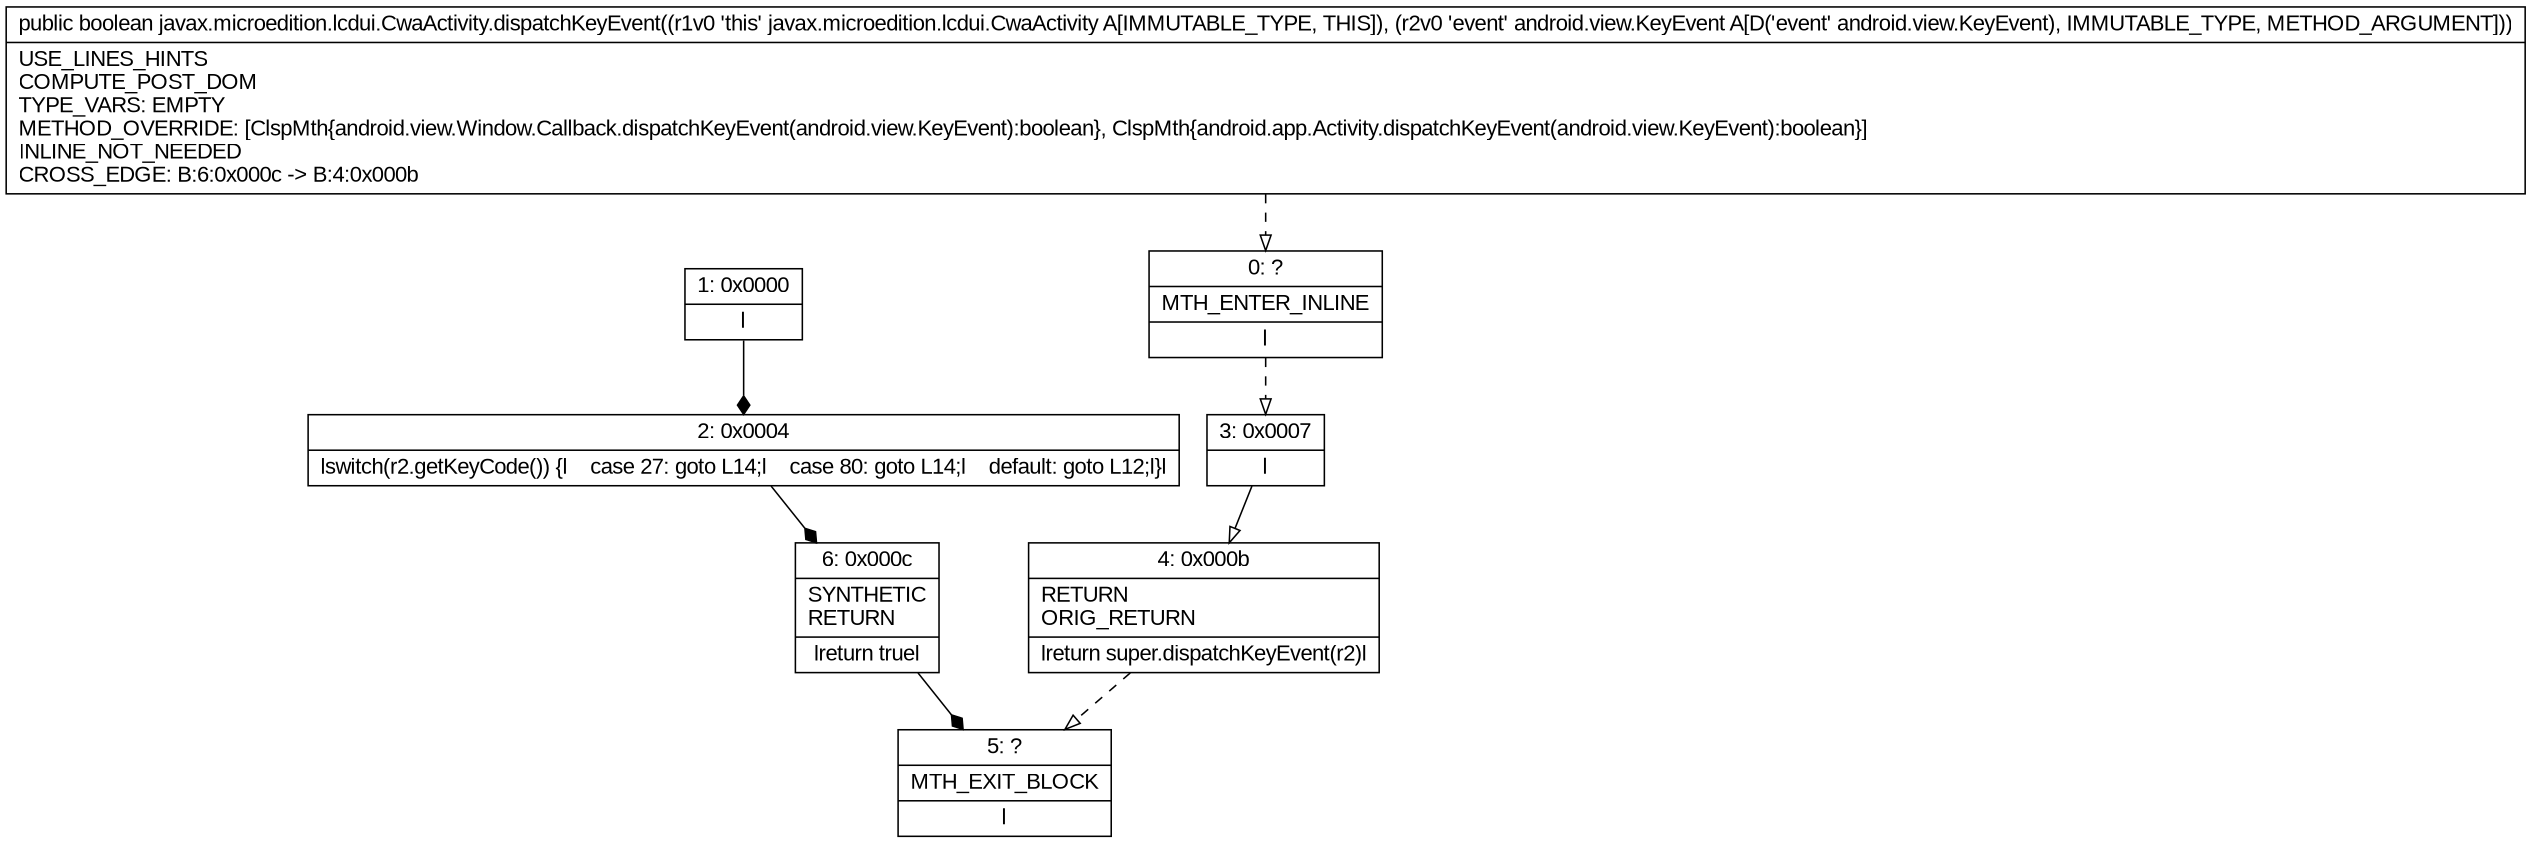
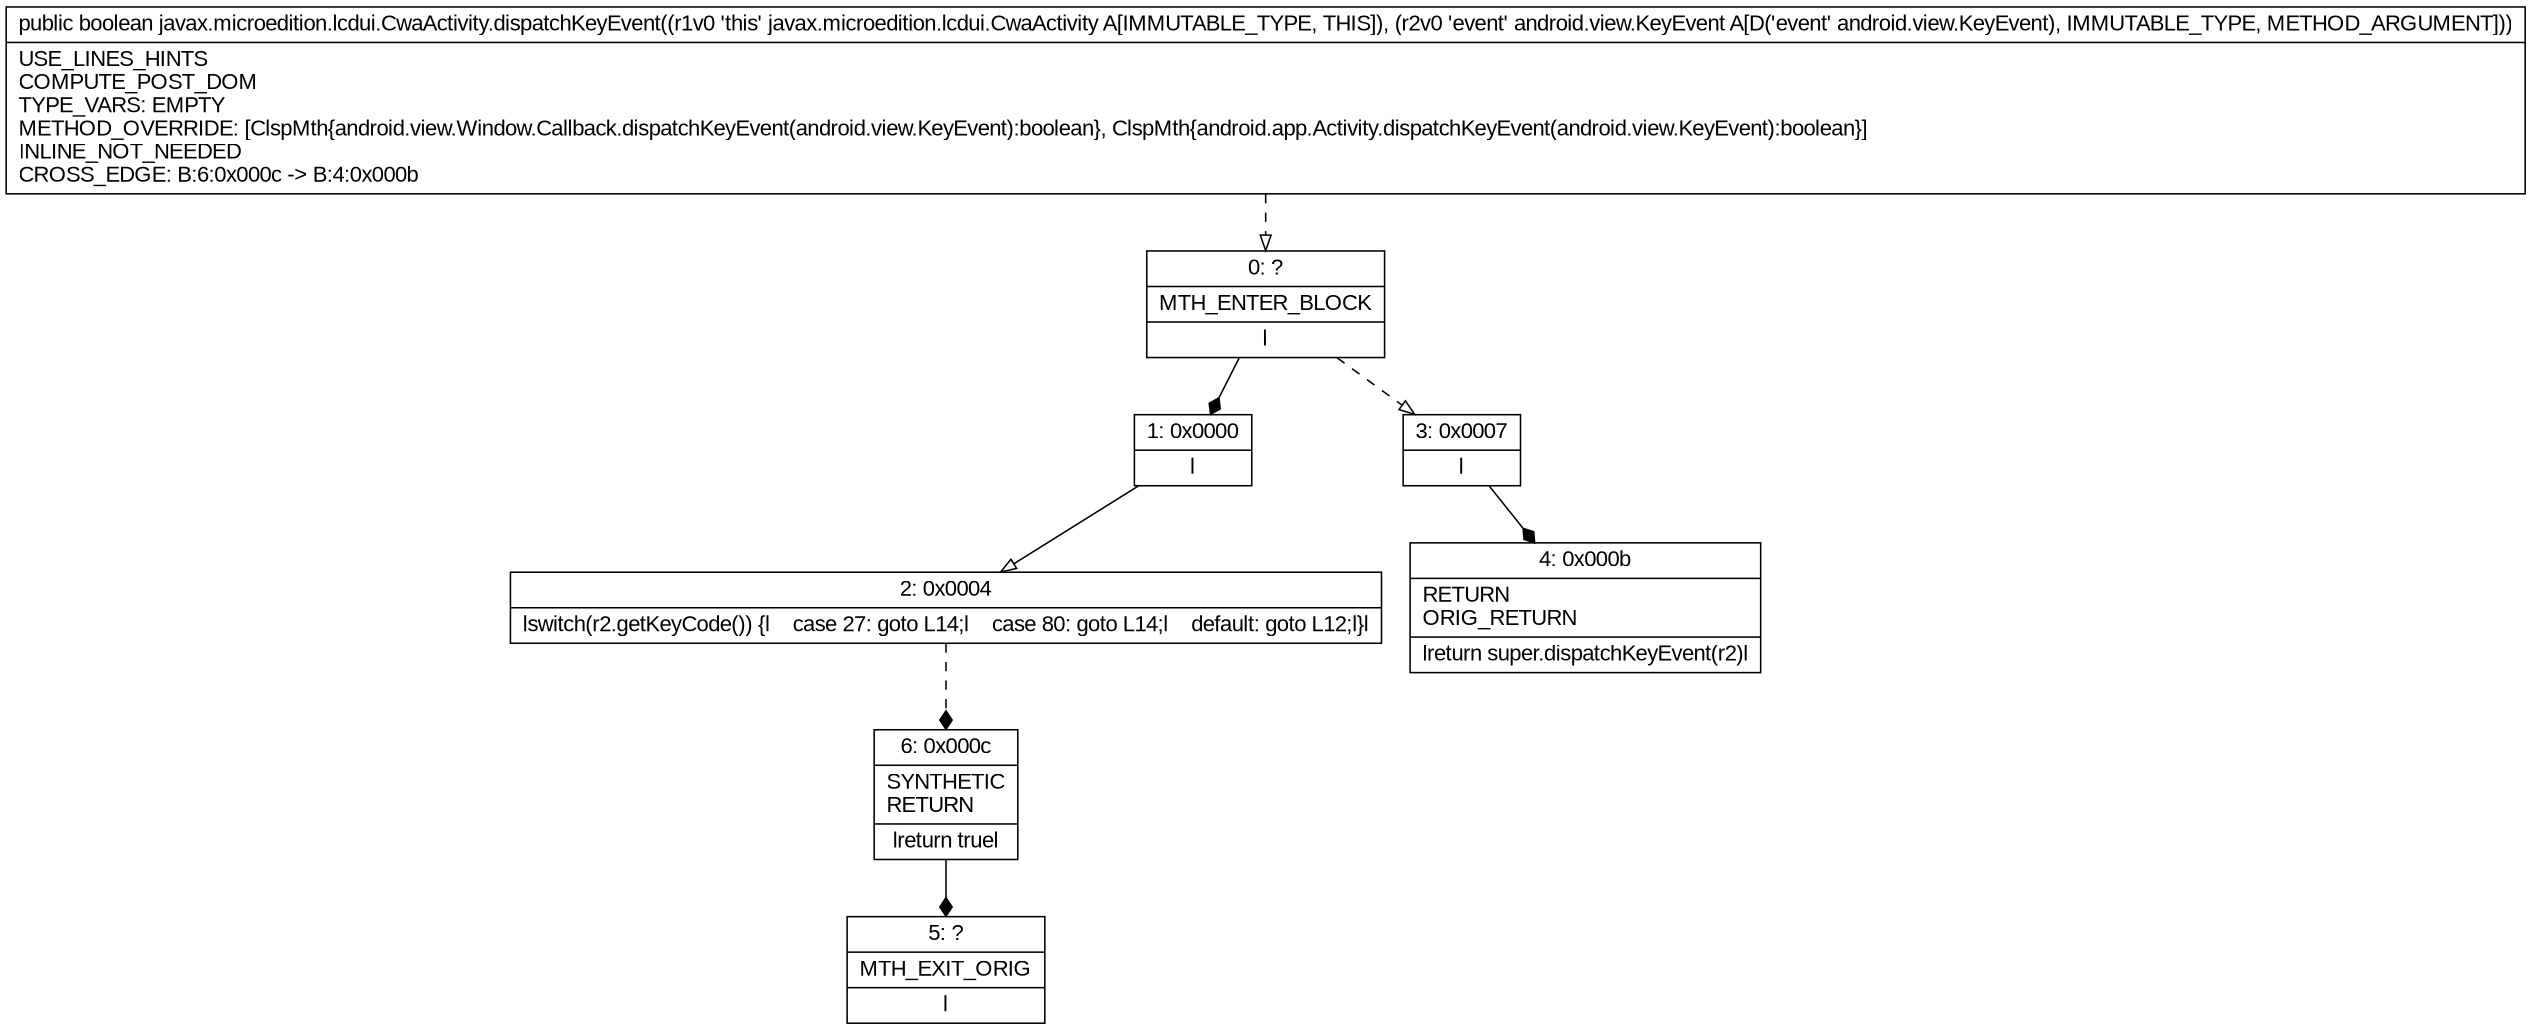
node "0: ?": text "MTH_ENTER_INLINE" -> "MTH_ENTER_BLOCK"
edge "1: 0x0000" -> "2: 0x0004": arrowhead diamond -> onormal
edge "0: ?" -> "1: 0x0000": added
edge "2: 0x0004" -> "6: 0x000c": style solid -> dashed
edge "3: 0x0007" -> "4: 0x000b": arrowhead onormal -> diamond
edge "4: 0x000b" -> "5: ?": removed
node "5: ?": text "MTH_EXIT_BLOCK" -> "MTH_EXIT_ORIG"
